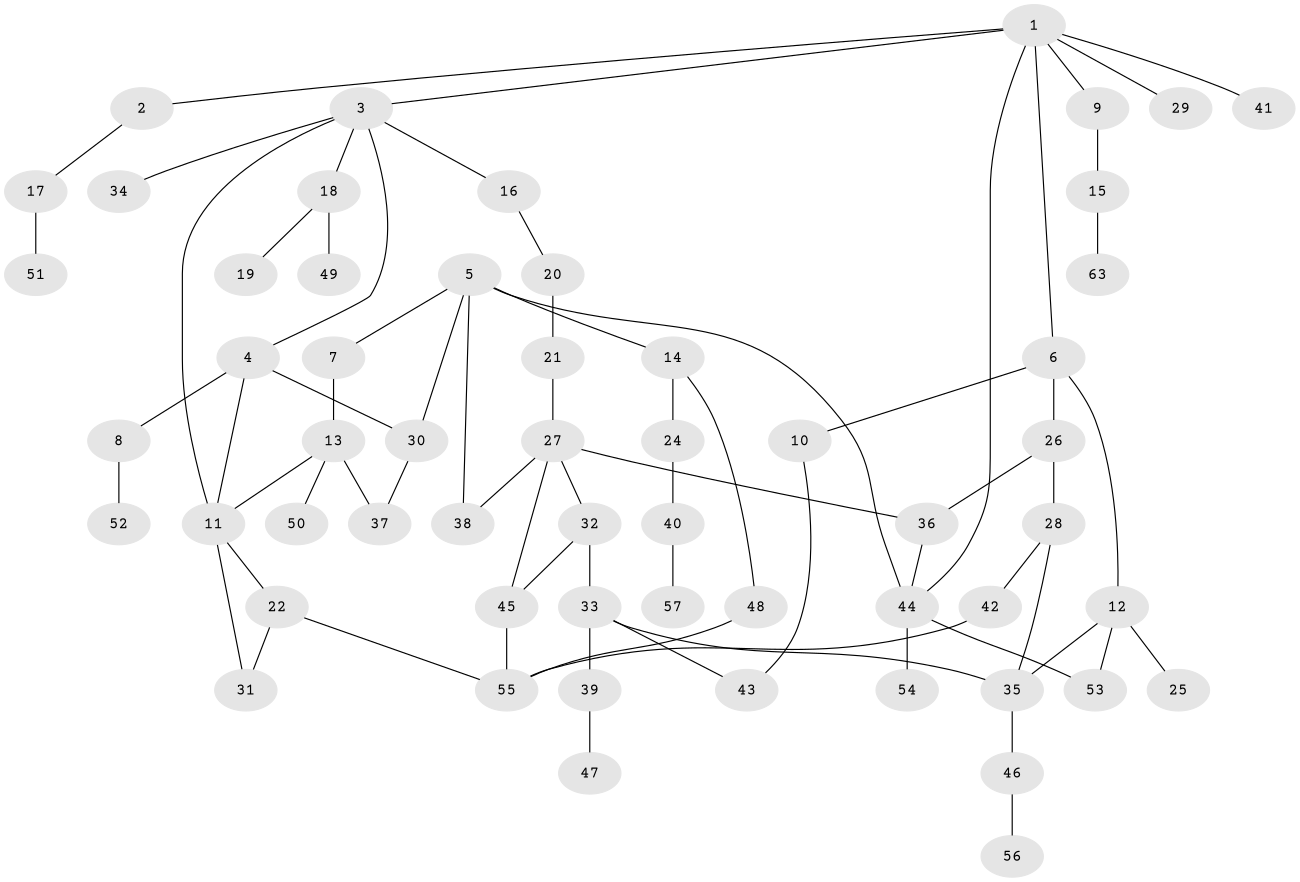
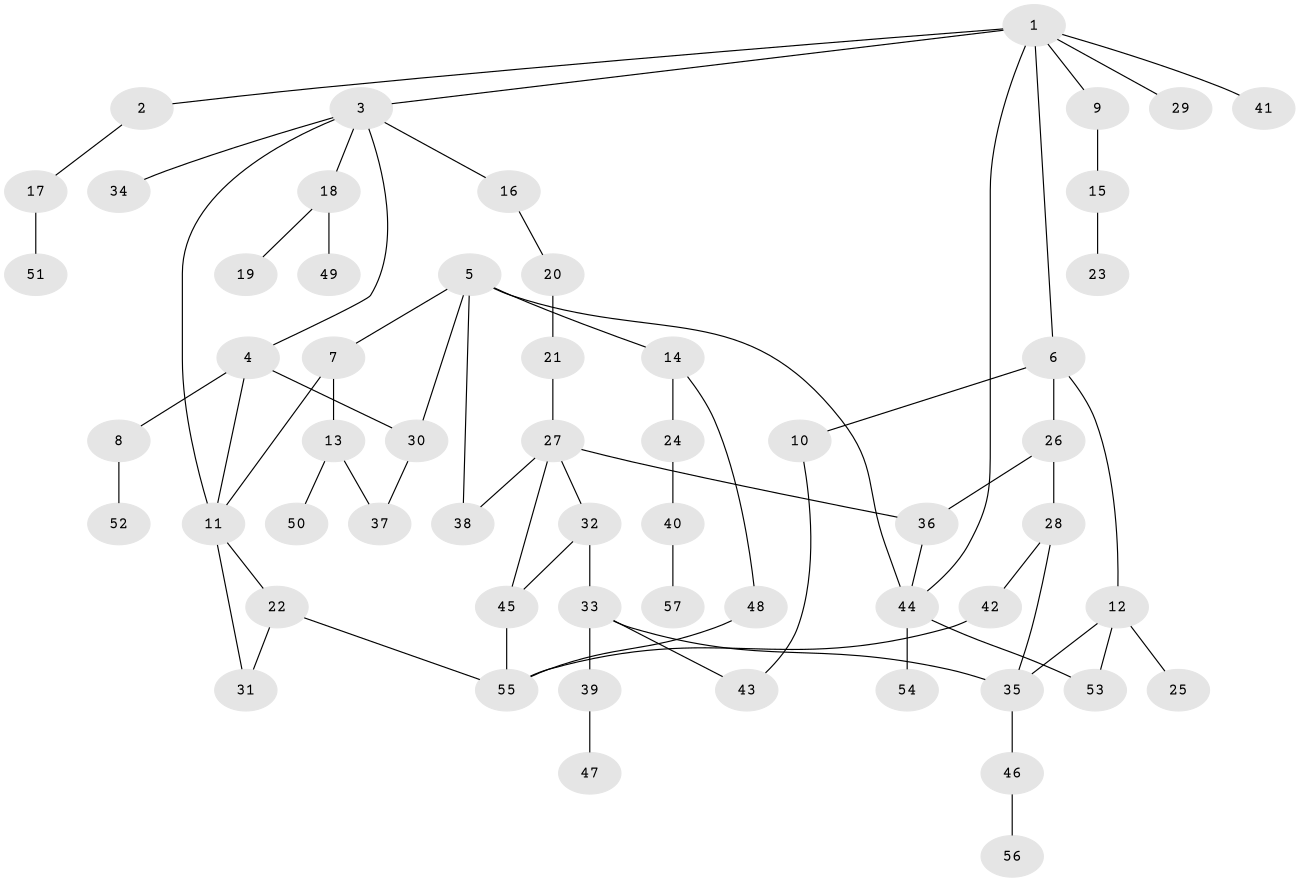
node "63": label "63" -> "23"
edge "13" -- "11": now "7" -- "11"
